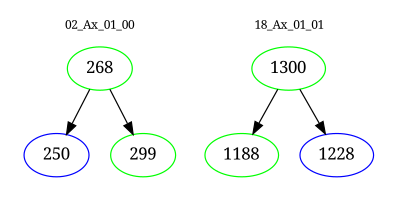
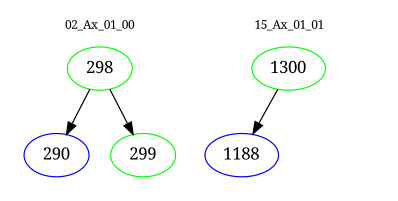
cluster "18_Ax_01_01": label "18_Ax_01_01" -> "15_Ax_01_01"
node "268": label "268" -> "298"
node "250": label "250" -> "290"
node "1188": color green -> blue
node "1228": removed
